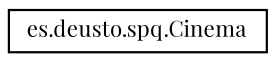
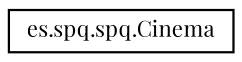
node "es.deusto.spq.Cinema": label "es.deusto.spq.Cinema" -> "es.spq.spq.Cinema"
